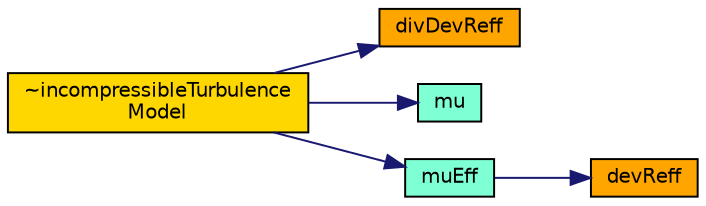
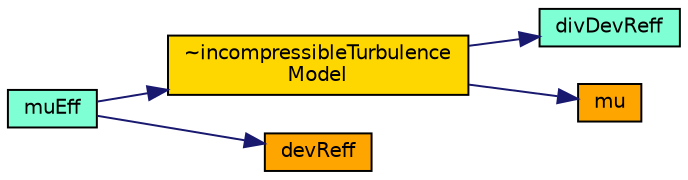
node "divDevReff": fillcolor orange -> aquamarine
node "mu": fillcolor aquamarine -> orange
edge "~incompressibleTurbulence Model" -> "muEff": reversed
